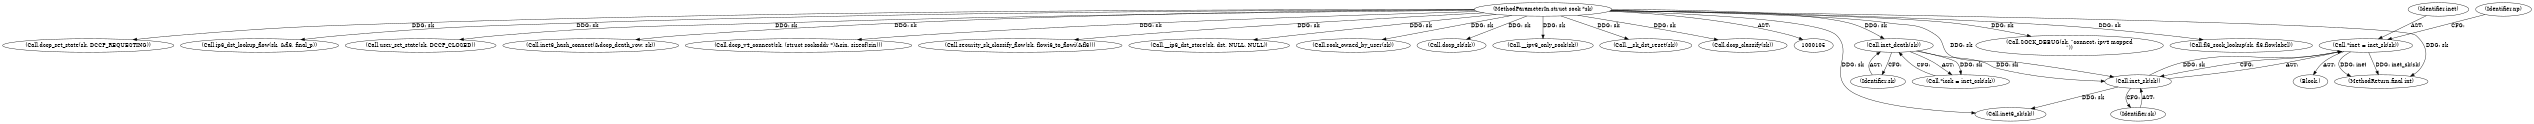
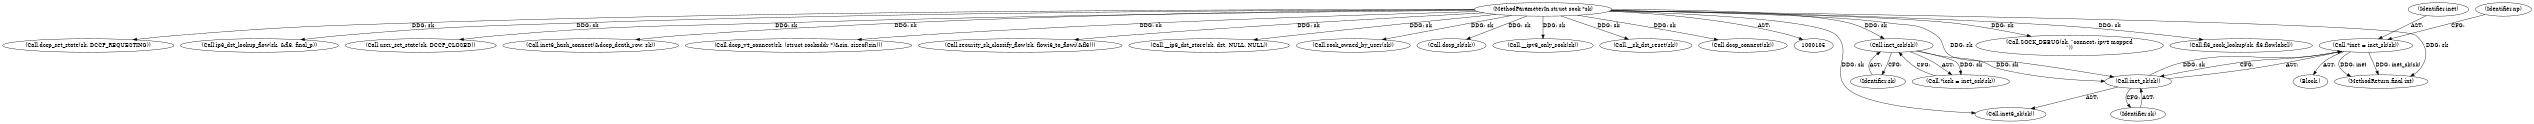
node "(Call,dccp_classify(sk))": label "(Call,dccp_classify(sk))" -> "(Call,dccp_connect(sk))"
node "(Call,inet_death(sk))": label "(Call,inet_death(sk))" -> "(Call,inet_csk(sk))"
edge "(Call,inet_sk(sk))" -> "(Call,inet6_sk(sk))": label "DDG: sk" -> "AST: "
